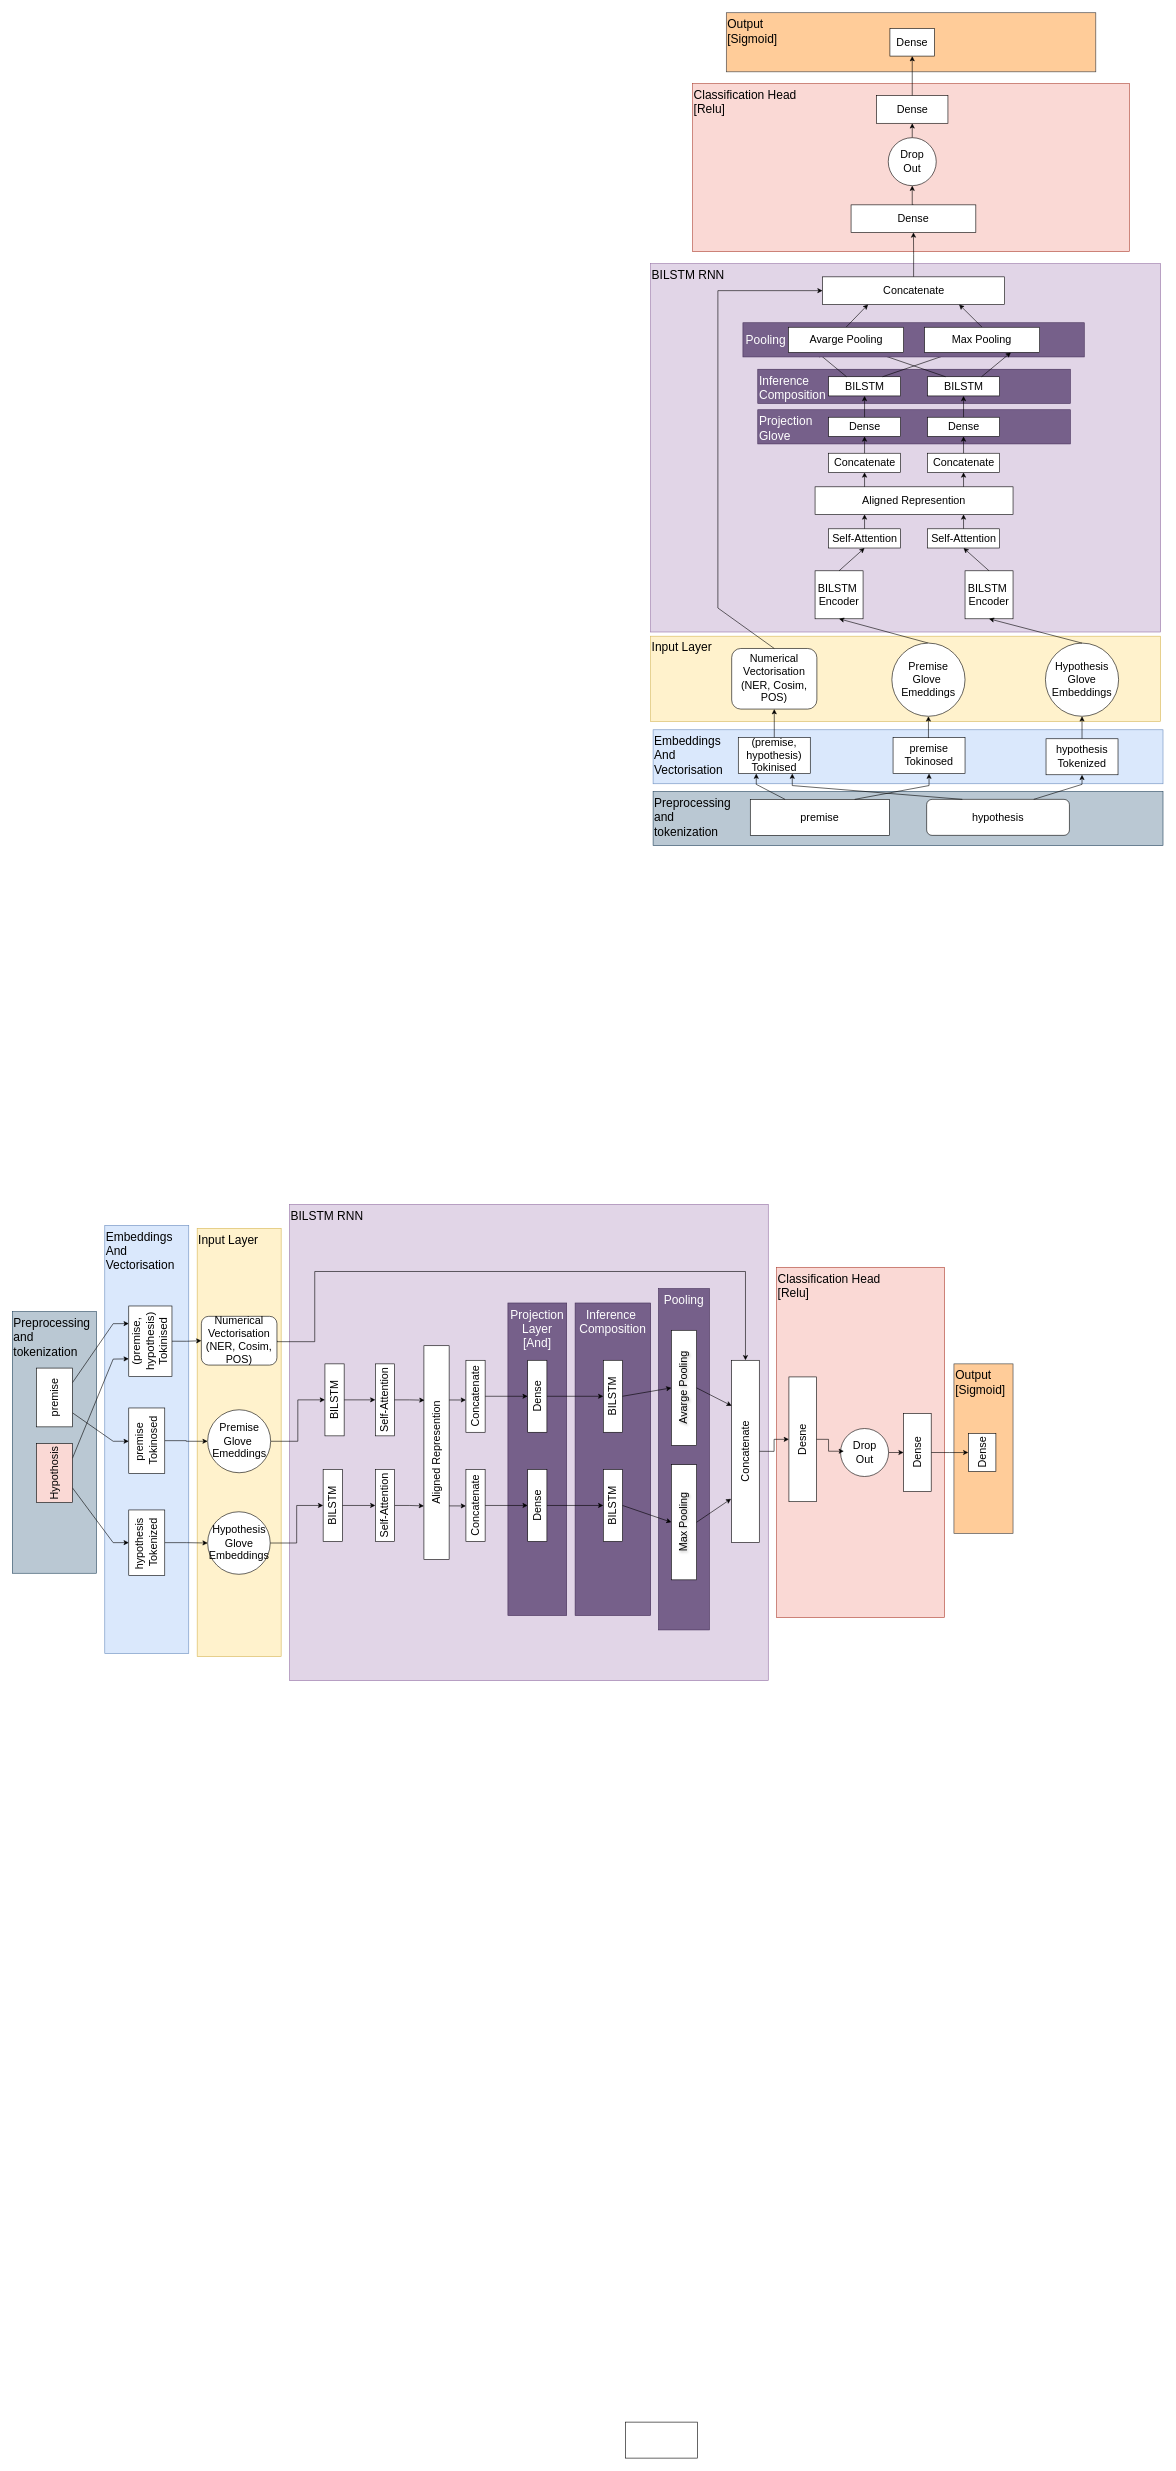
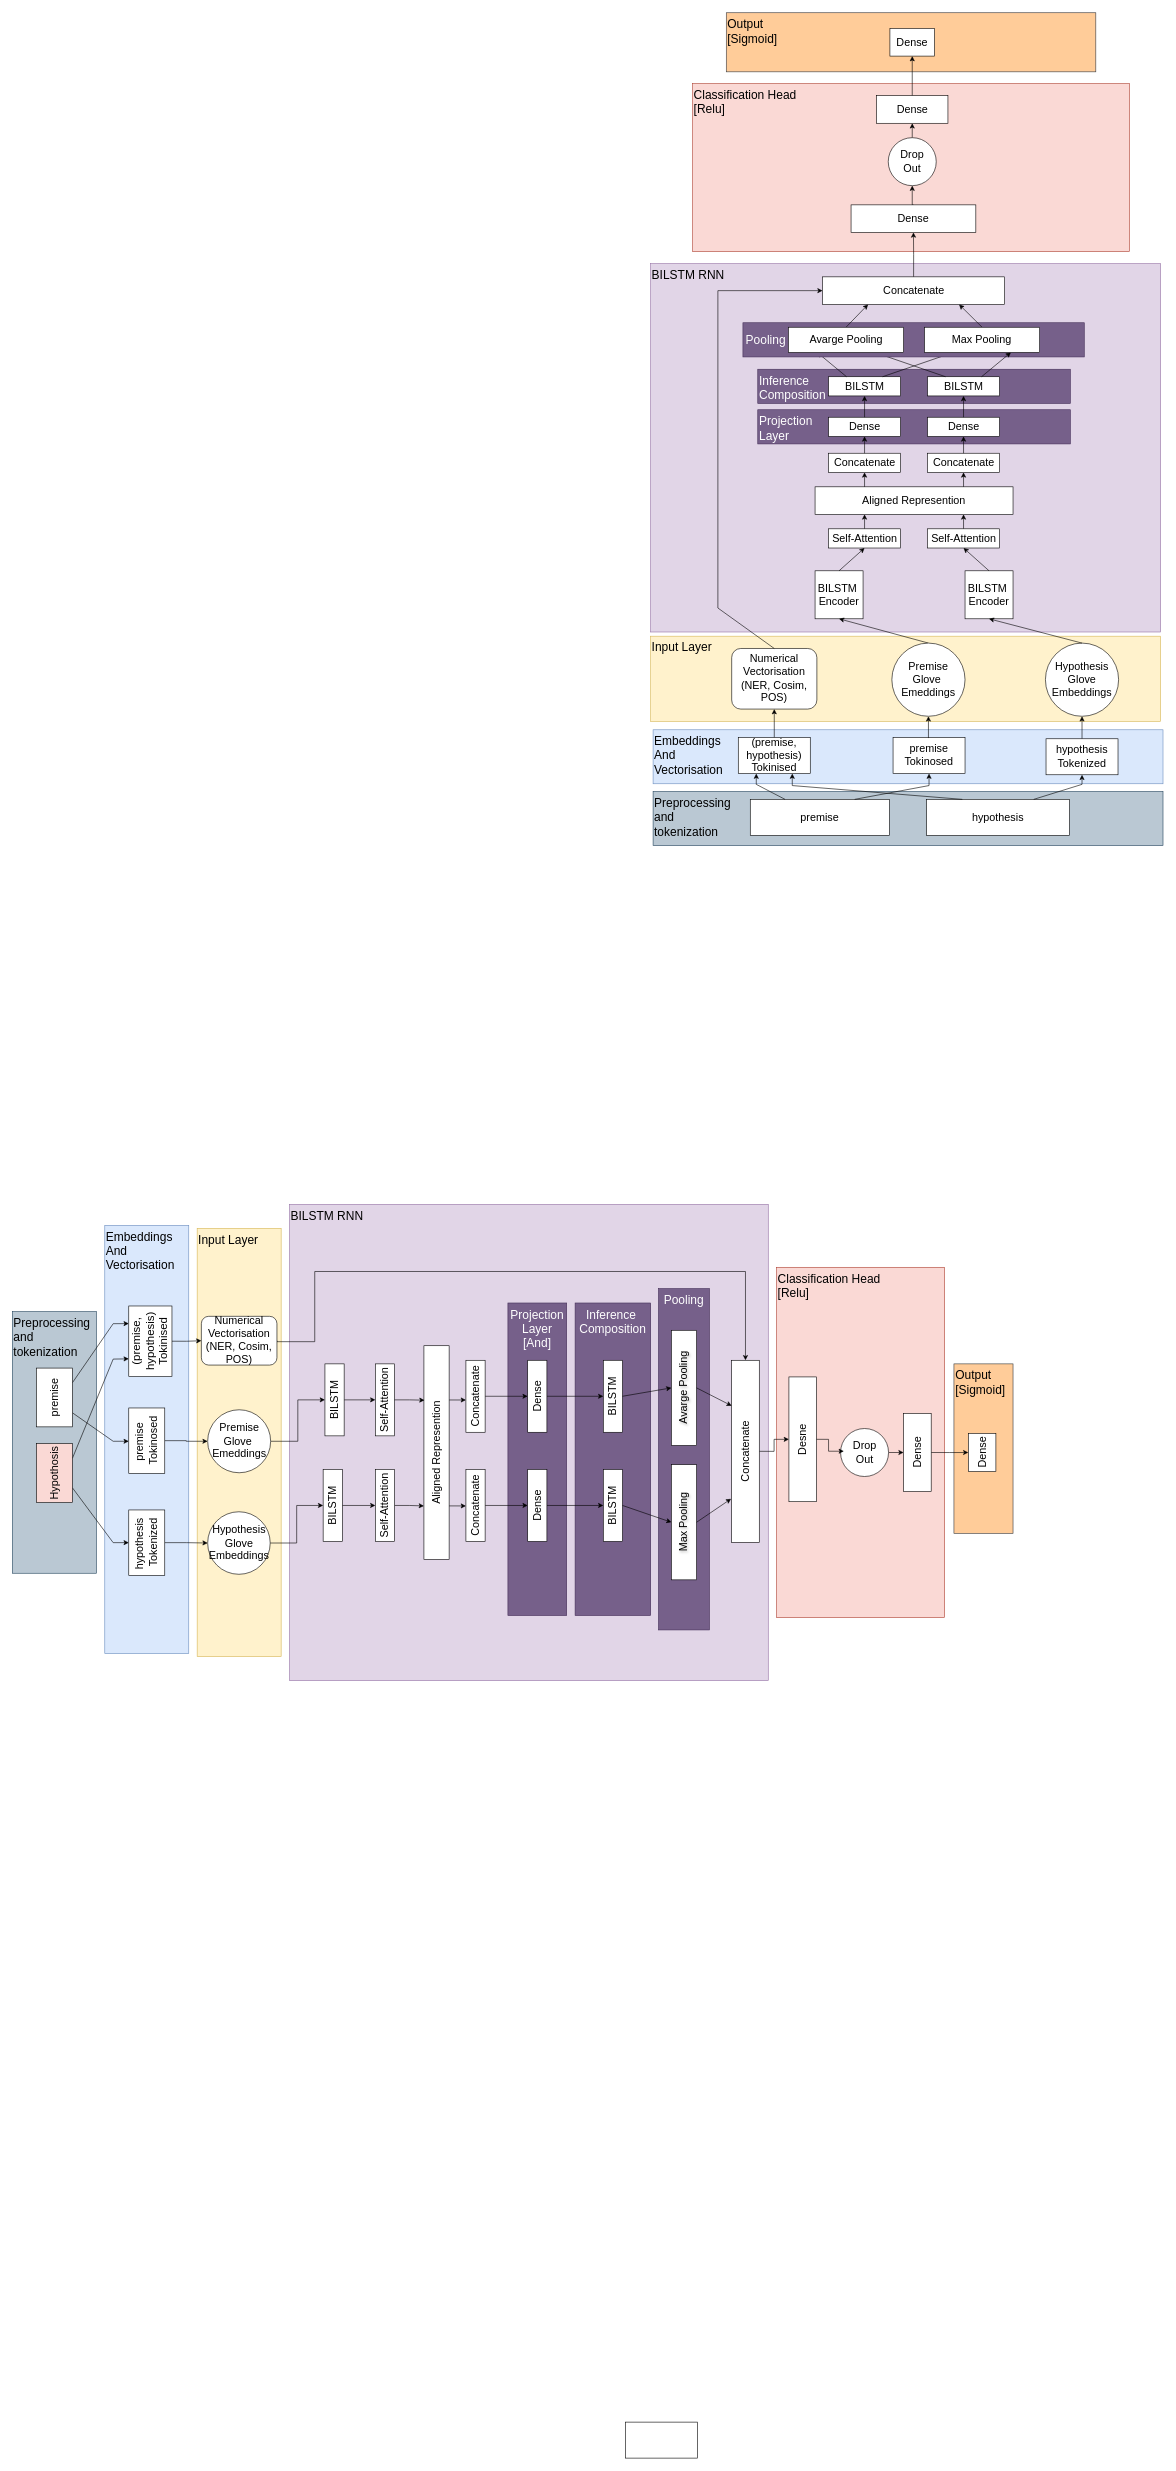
node "Projection Glove": label "Projection Glove" -> "Projection Layer"
node "hypothesis": shape rounded rectangle -> rectangle
